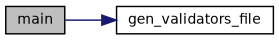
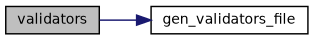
node "main": label "main" -> "validators"
